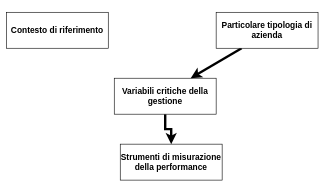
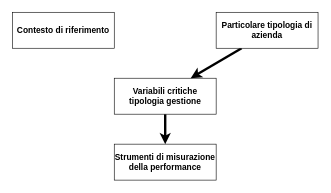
node "Contesto di riferimento": moved (57, 30) -> (63, 30)
node "Variabili critiche della gestione": label "Variabili critiche della gestione" -> "Variabili critiche tipologia gestione"
node "Strumenti di misurazione della performance": moved (171, 162) -> (165, 162)
